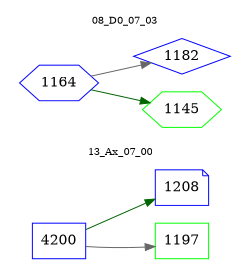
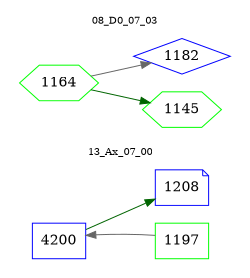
node "1164": color blue -> green
edge "4200" -> "1197": reversed
